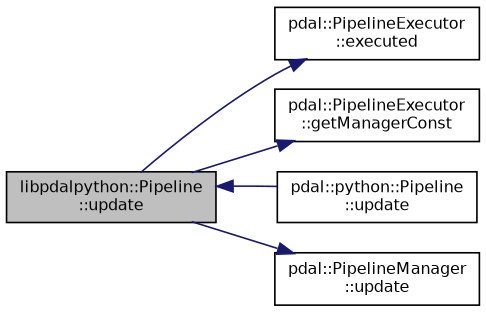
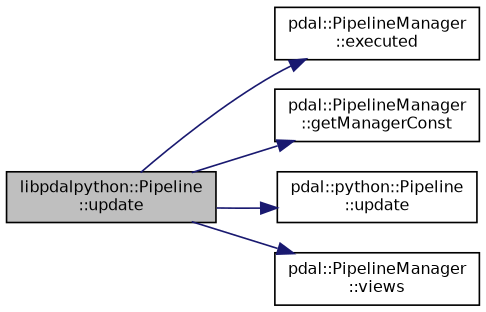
node "pdal::PipelineExecutor ::executed": label "pdal::PipelineExecutor ::executed" -> "pdal::PipelineManager ::executed"
node "pdal::PipelineExecutor ::getManagerConst": label "pdal::PipelineExecutor ::getManagerConst" -> "pdal::PipelineManager ::getManagerConst"
edge "pdal::python::Pipeline ::update" -> "libpdalpython::Pipeline ::update": reversed
node "pdal::PipelineManager ::update": label "pdal::PipelineManager ::update" -> "pdal::PipelineManager ::views"
